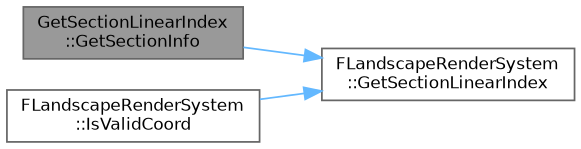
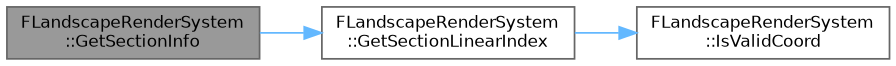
node "GetSectionLinearIndex ::GetSectionInfo": label "GetSectionLinearIndex ::GetSectionInfo" -> "FLandscapeRenderSystem ::GetSectionInfo"
edge "FLandscapeRenderSystem ::IsValidCoord" -> "FLandscapeRenderSystem ::GetSectionLinearIndex": reversed
